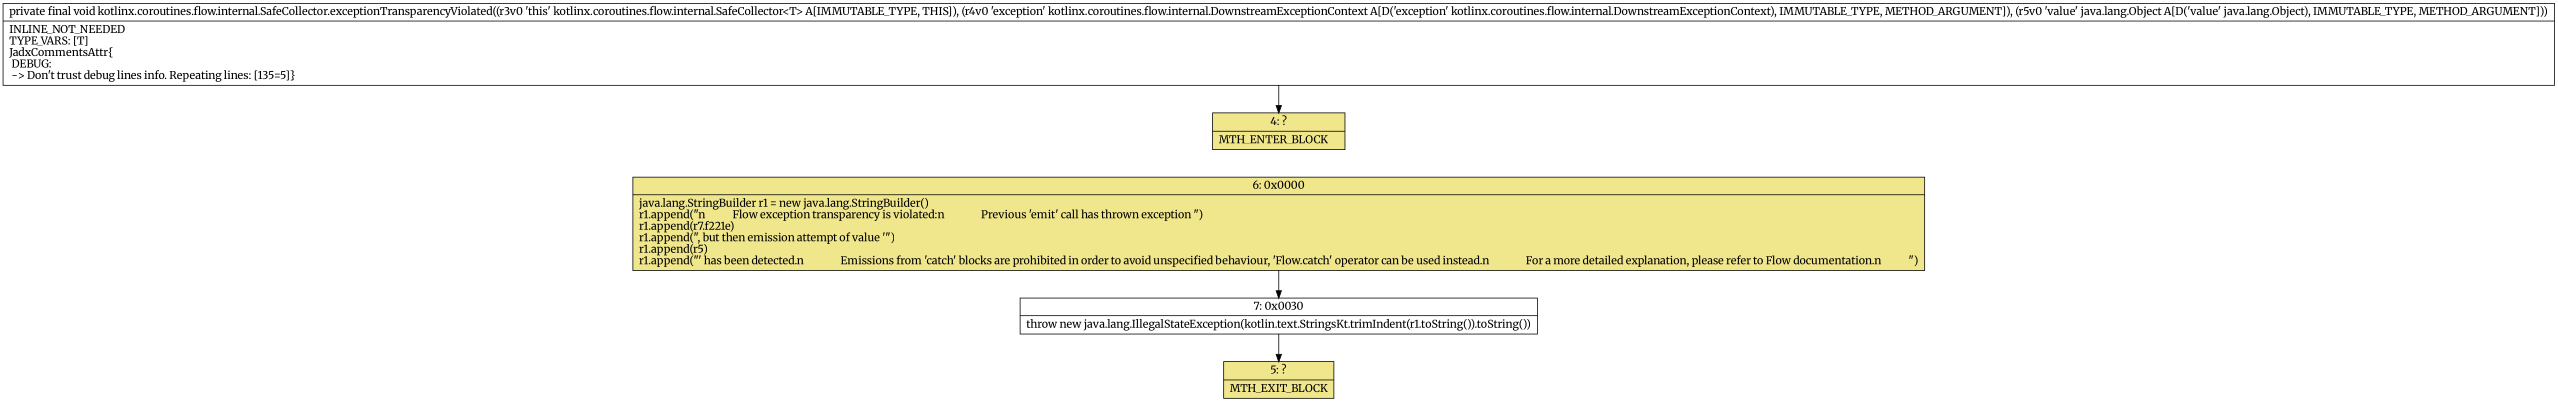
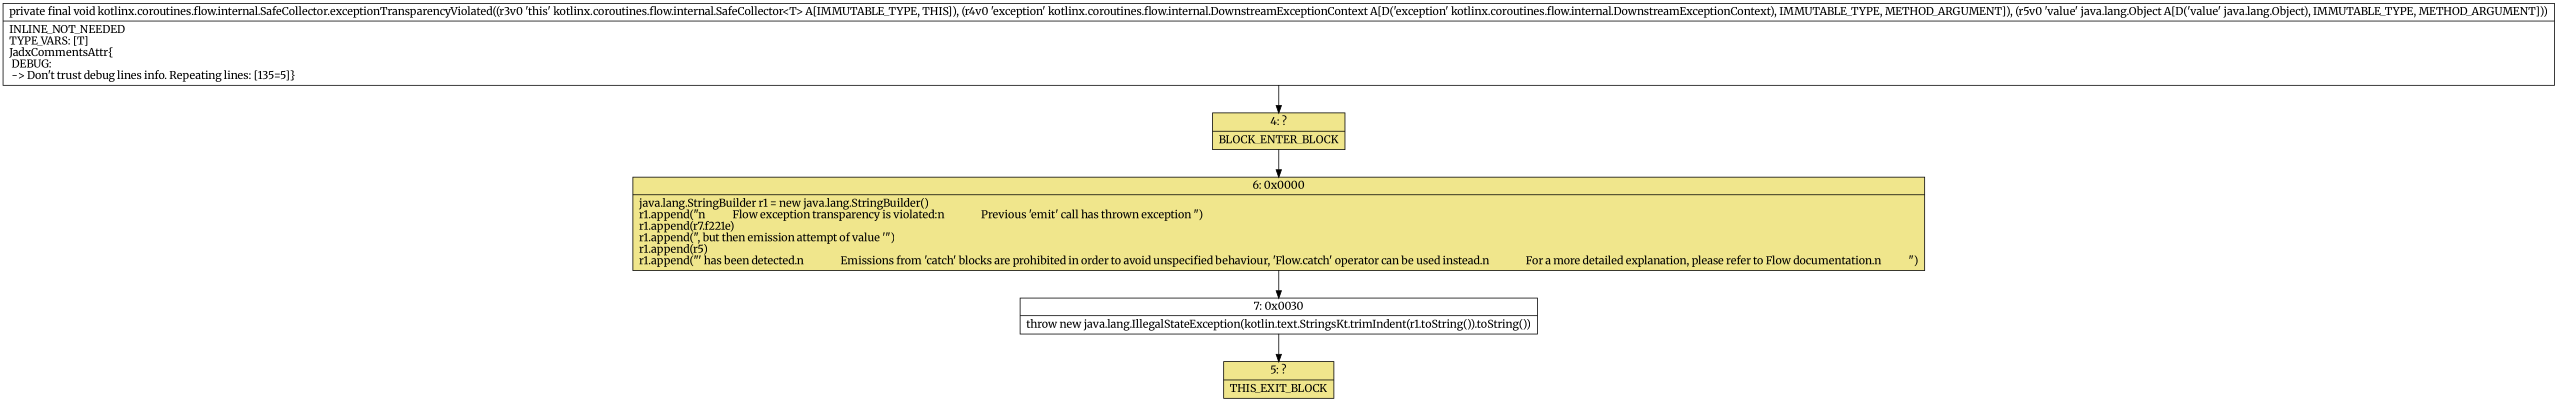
node "4: ?": text "MTH_ENTER_BLOCK" -> "BLOCK_ENTER_BLOCK"
edge "4: ?" -> "6: 0x0000": added
node "5: ?": text "MTH_EXIT_BLOCK" -> "THIS_EXIT_BLOCK"
